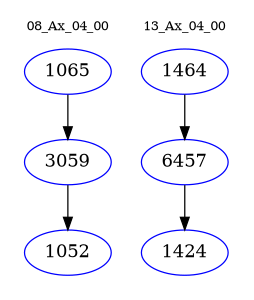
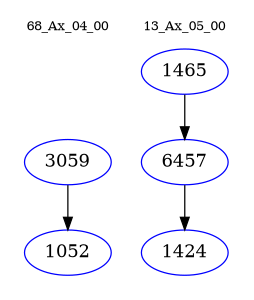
cluster "08_Ax_04_00": label "08_Ax_04_00" -> "68_Ax_04_00"
cluster "13_Ax_04_00": label "13_Ax_04_00" -> "13_Ax_05_00"
node "1065": removed
node "1464": label "1464" -> "1465"
